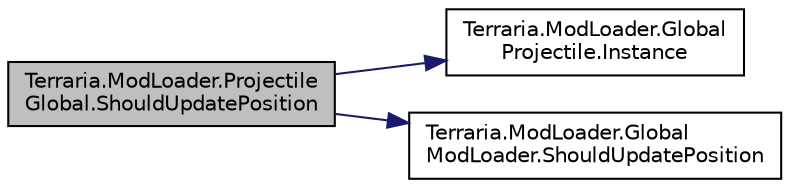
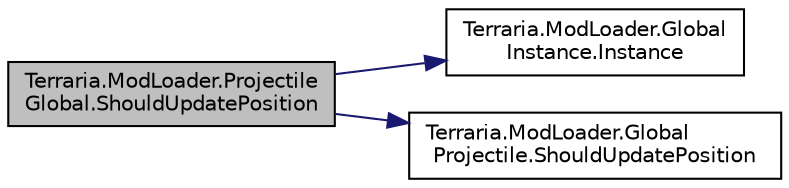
node "Terraria.ModLoader.Global Projectile.Instance": label "Terraria.ModLoader.Global Projectile.Instance" -> "Terraria.ModLoader.Global Instance.Instance"
node "Terraria.ModLoader.Global ModLoader.ShouldUpdatePosition": label "Terraria.ModLoader.Global ModLoader.ShouldUpdatePosition" -> "Terraria.ModLoader.Global Projectile.ShouldUpdatePosition"
